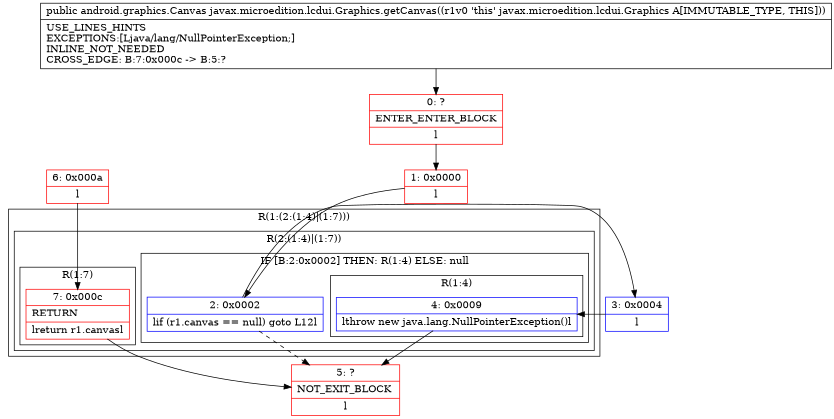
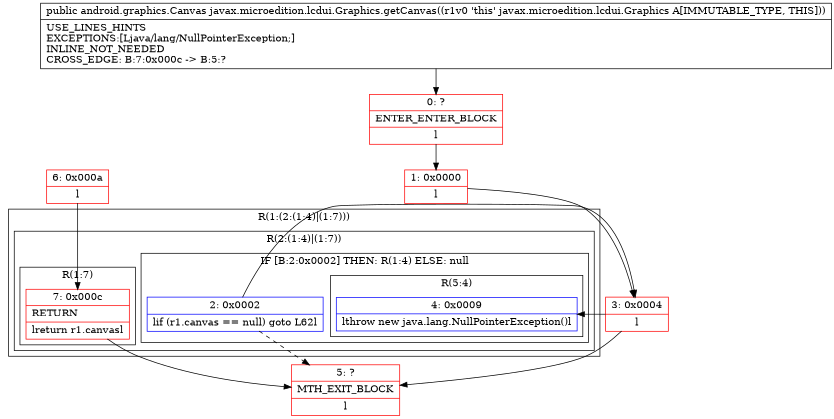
edge "1: 0x0000" -> "2: 0x0002": now "1: 0x0000" -> "3: 0x0004"
cluster "R(1:4)": label "R(1:4)" -> "R(5:4)"
node "3: 0x0004": color blue -> red
node "2: 0x0002": text "lif (r1.canvas == null) goto L12l" -> "lif (r1.canvas == null) goto L62l"
edge "4: 0x0009" -> "5: ?": now "3: 0x0004" -> "5: ?"
node "5: ?": text "NOT_EXIT_BLOCK" -> "MTH_EXIT_BLOCK"
